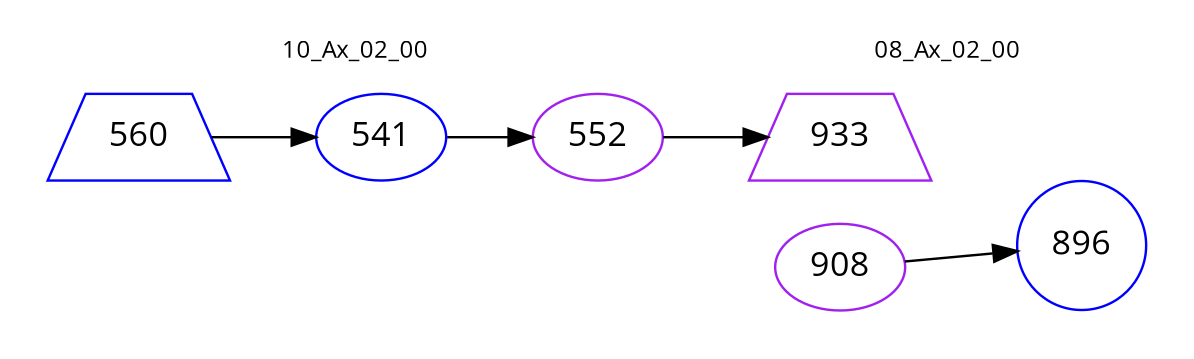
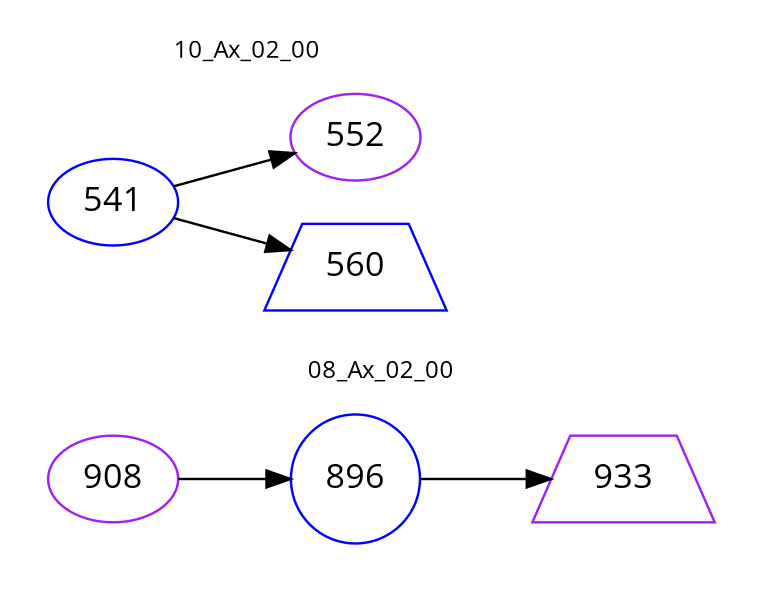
edge "560" -> "541": reversed
edge "552" -> "933": now "896" -> "933"
